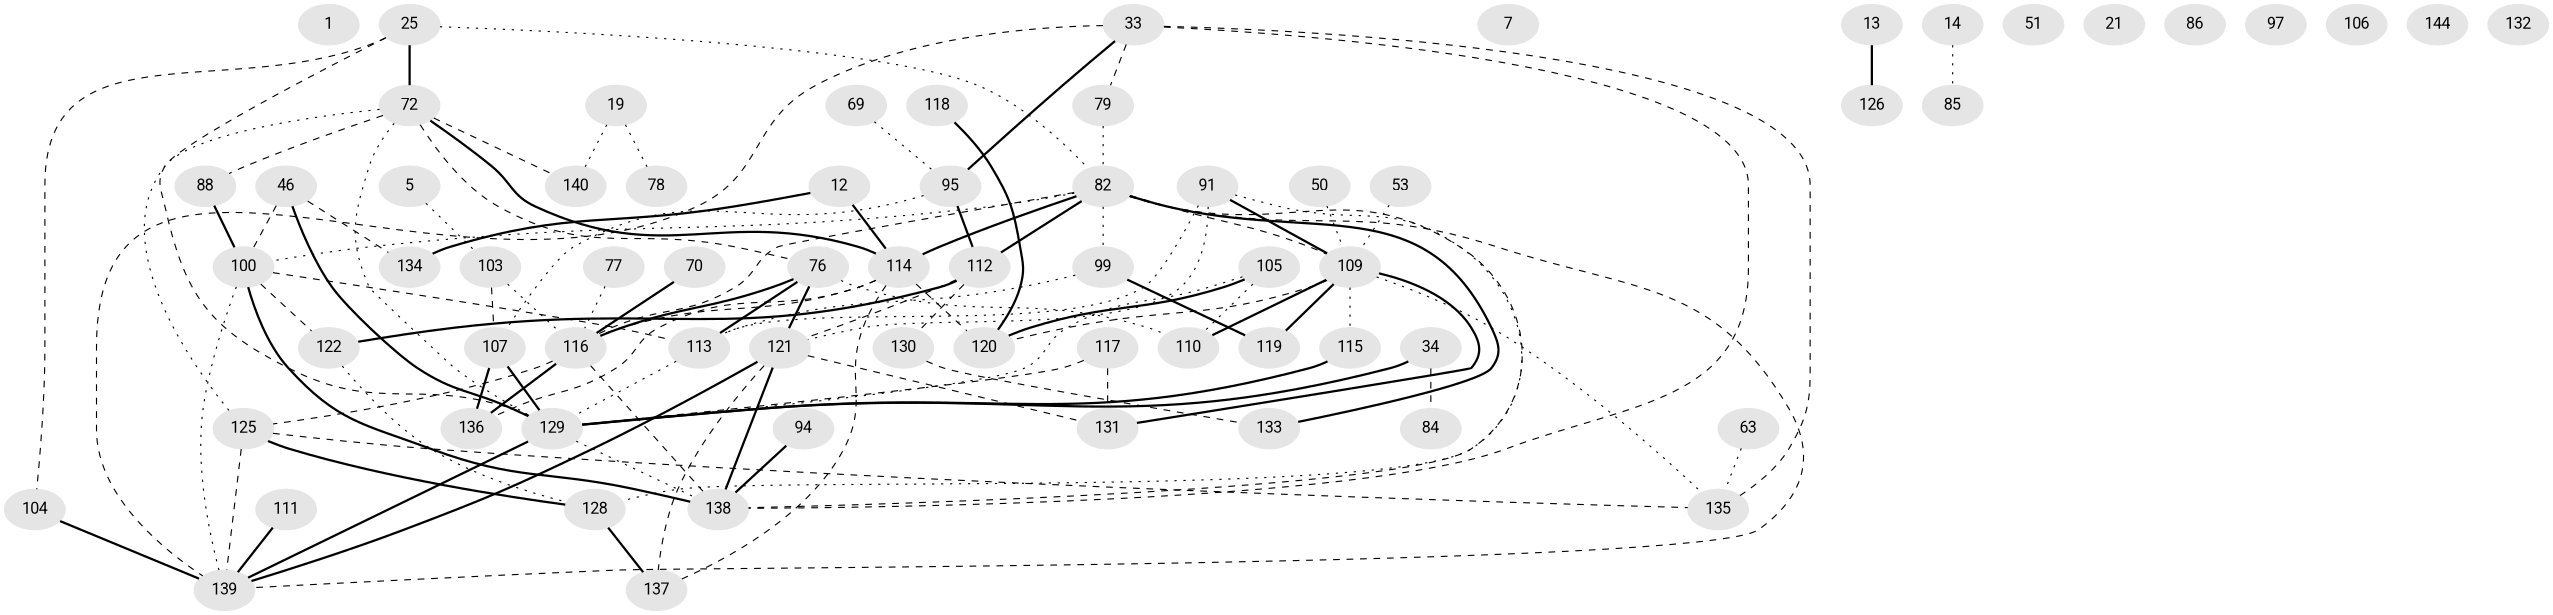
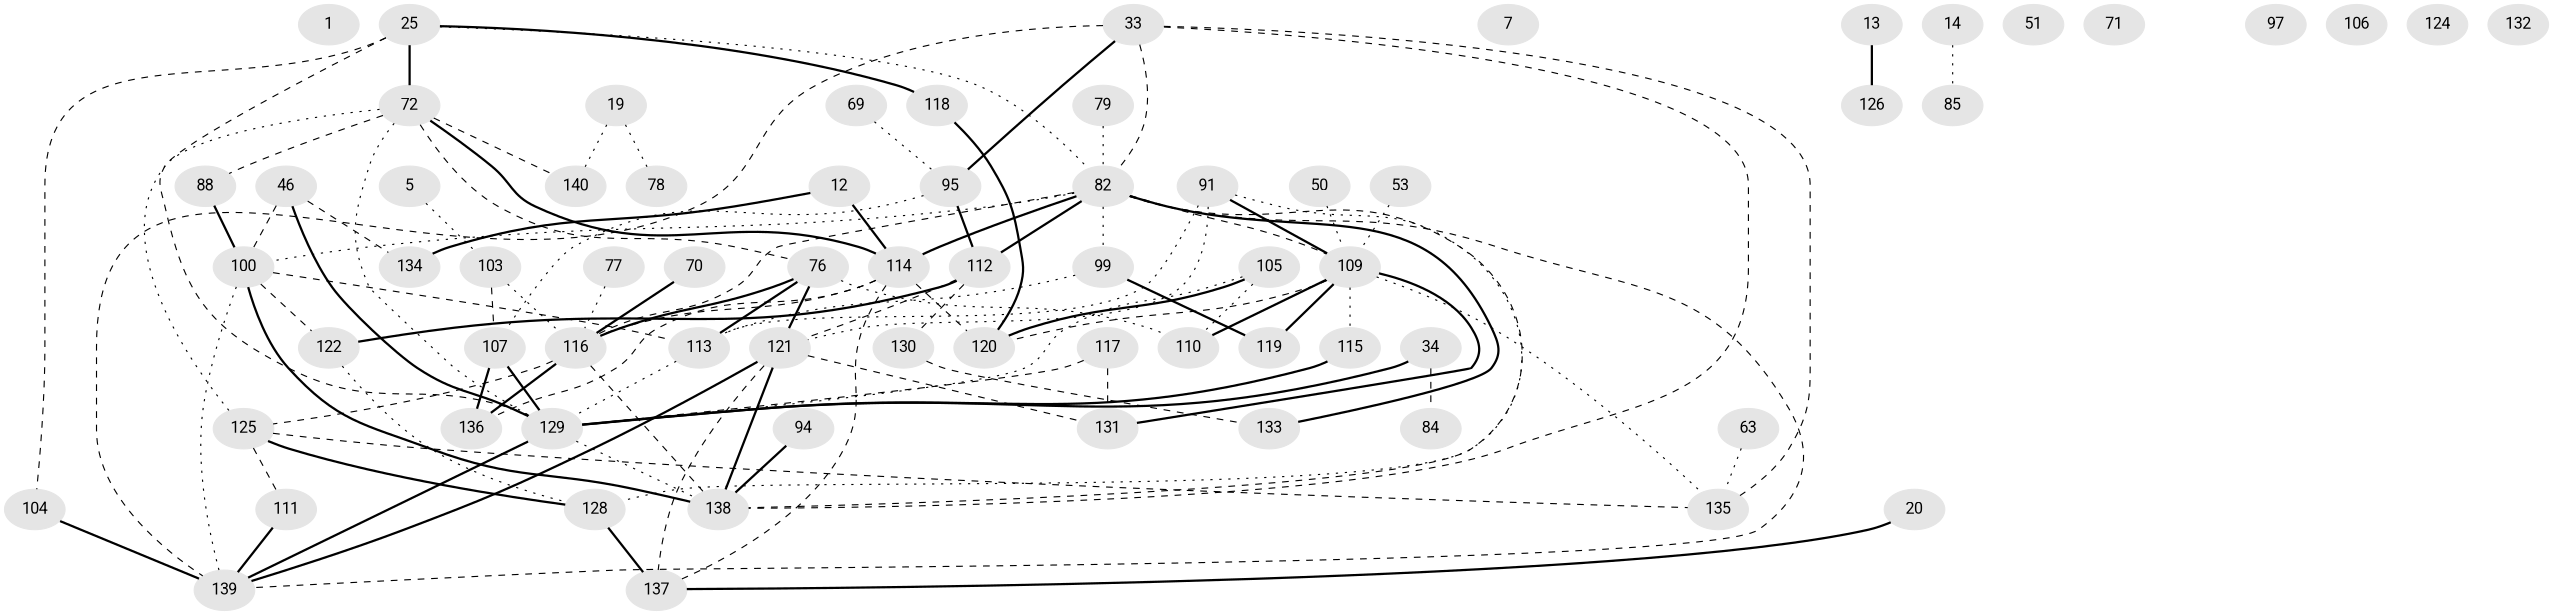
node "21": label "21" -> "71"
node "86": removed
node "144": label "144" -> "124"
edge "25" -- "118": added
edge "33" -- "79": now "33" -- "82"
edge "125" -- "139": now "125" -- "111"
node "20": added
